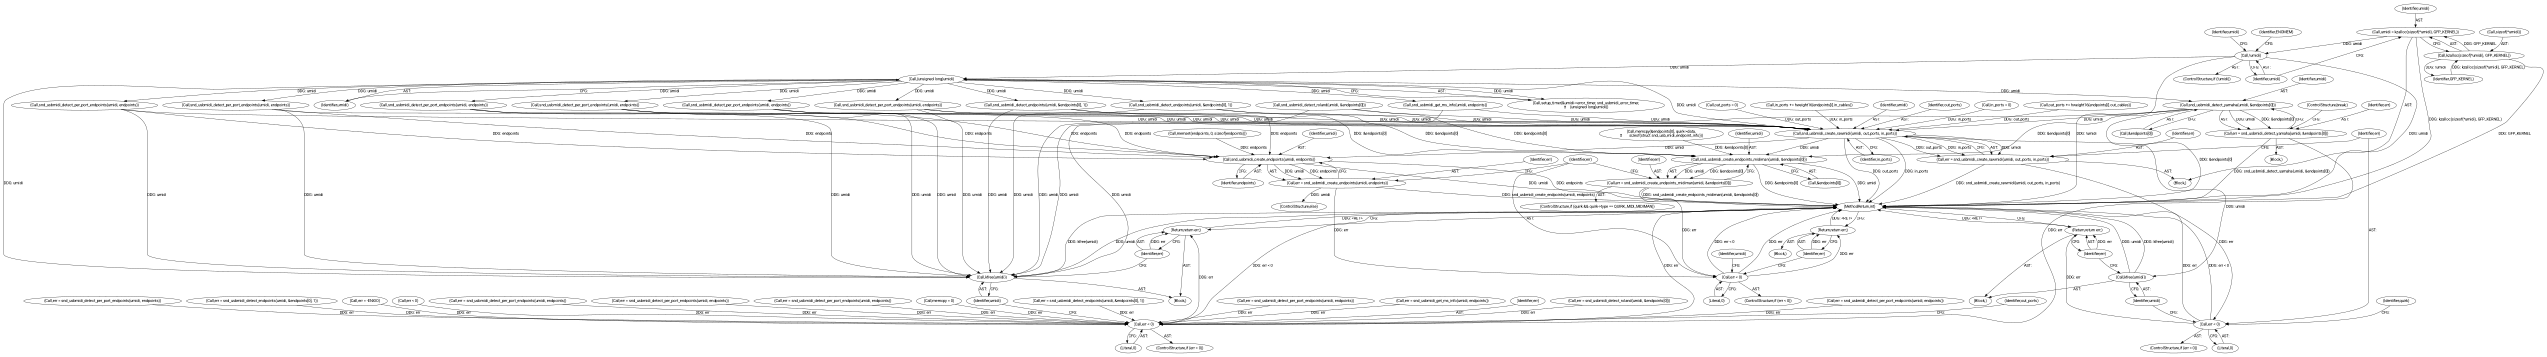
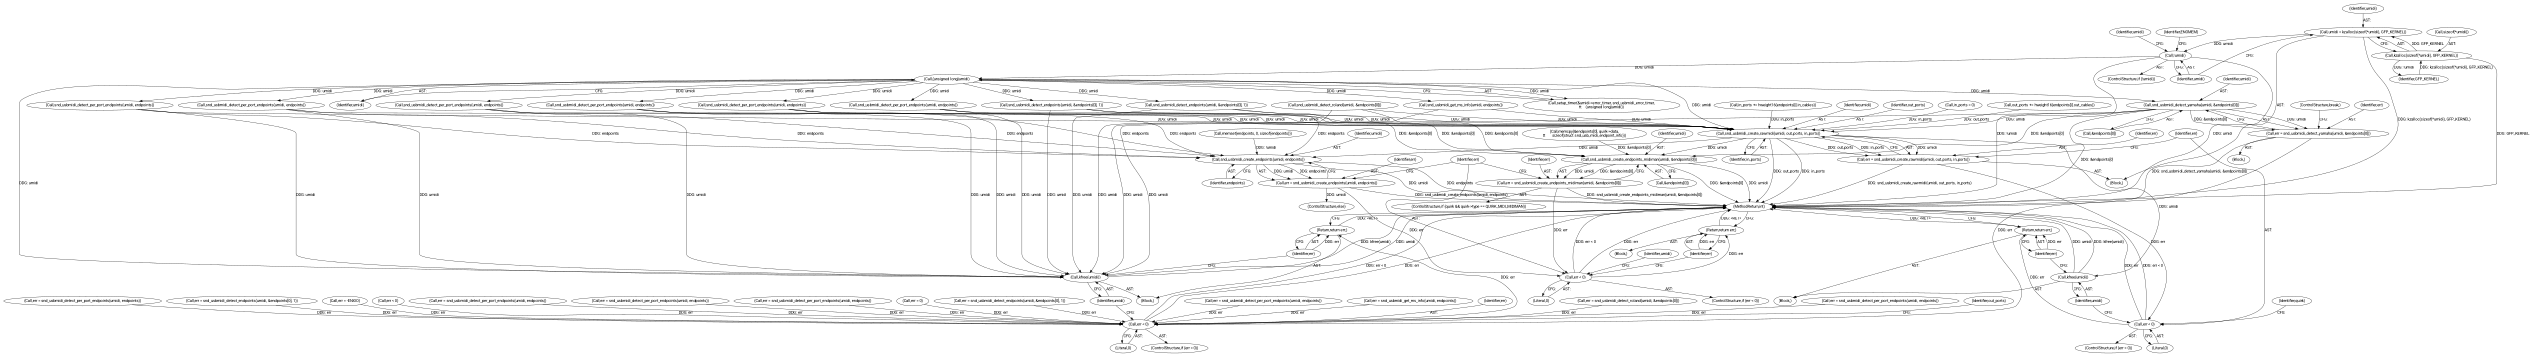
node "(Call,out_ports = 0)": removed
edge "(Call,memset(endpoints, 0, sizeof(endpoints)))" -> "(Call,snd_usbmidi_create_endpoints(umidi, endpoints))": label "DDG: endpoints" -> "DDG: !umidi"
node "(Call,memcpy = 0)": label "(Call,memcpy = 0)" -> "(Call,err = 0)"
